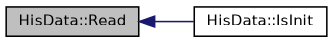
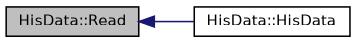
node "HisData::IsInit": label "HisData::IsInit" -> "HisData::HisData"
